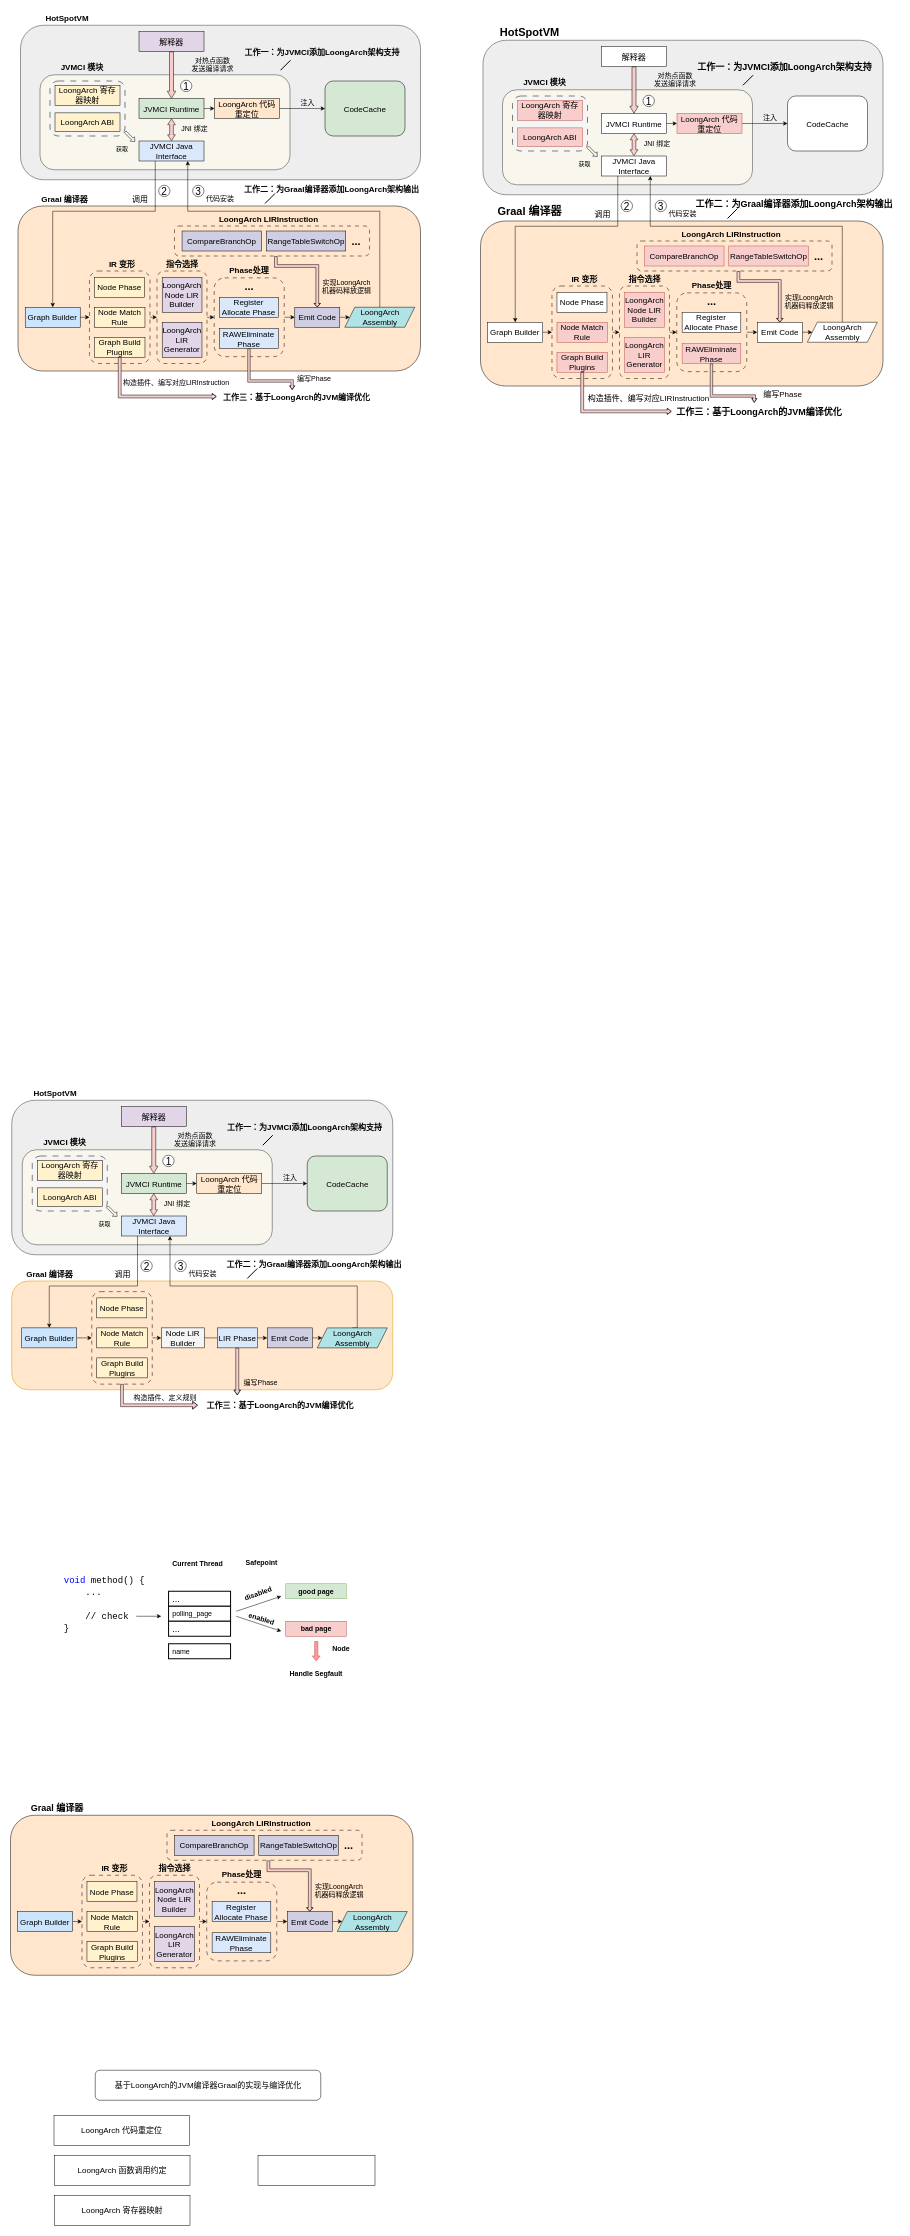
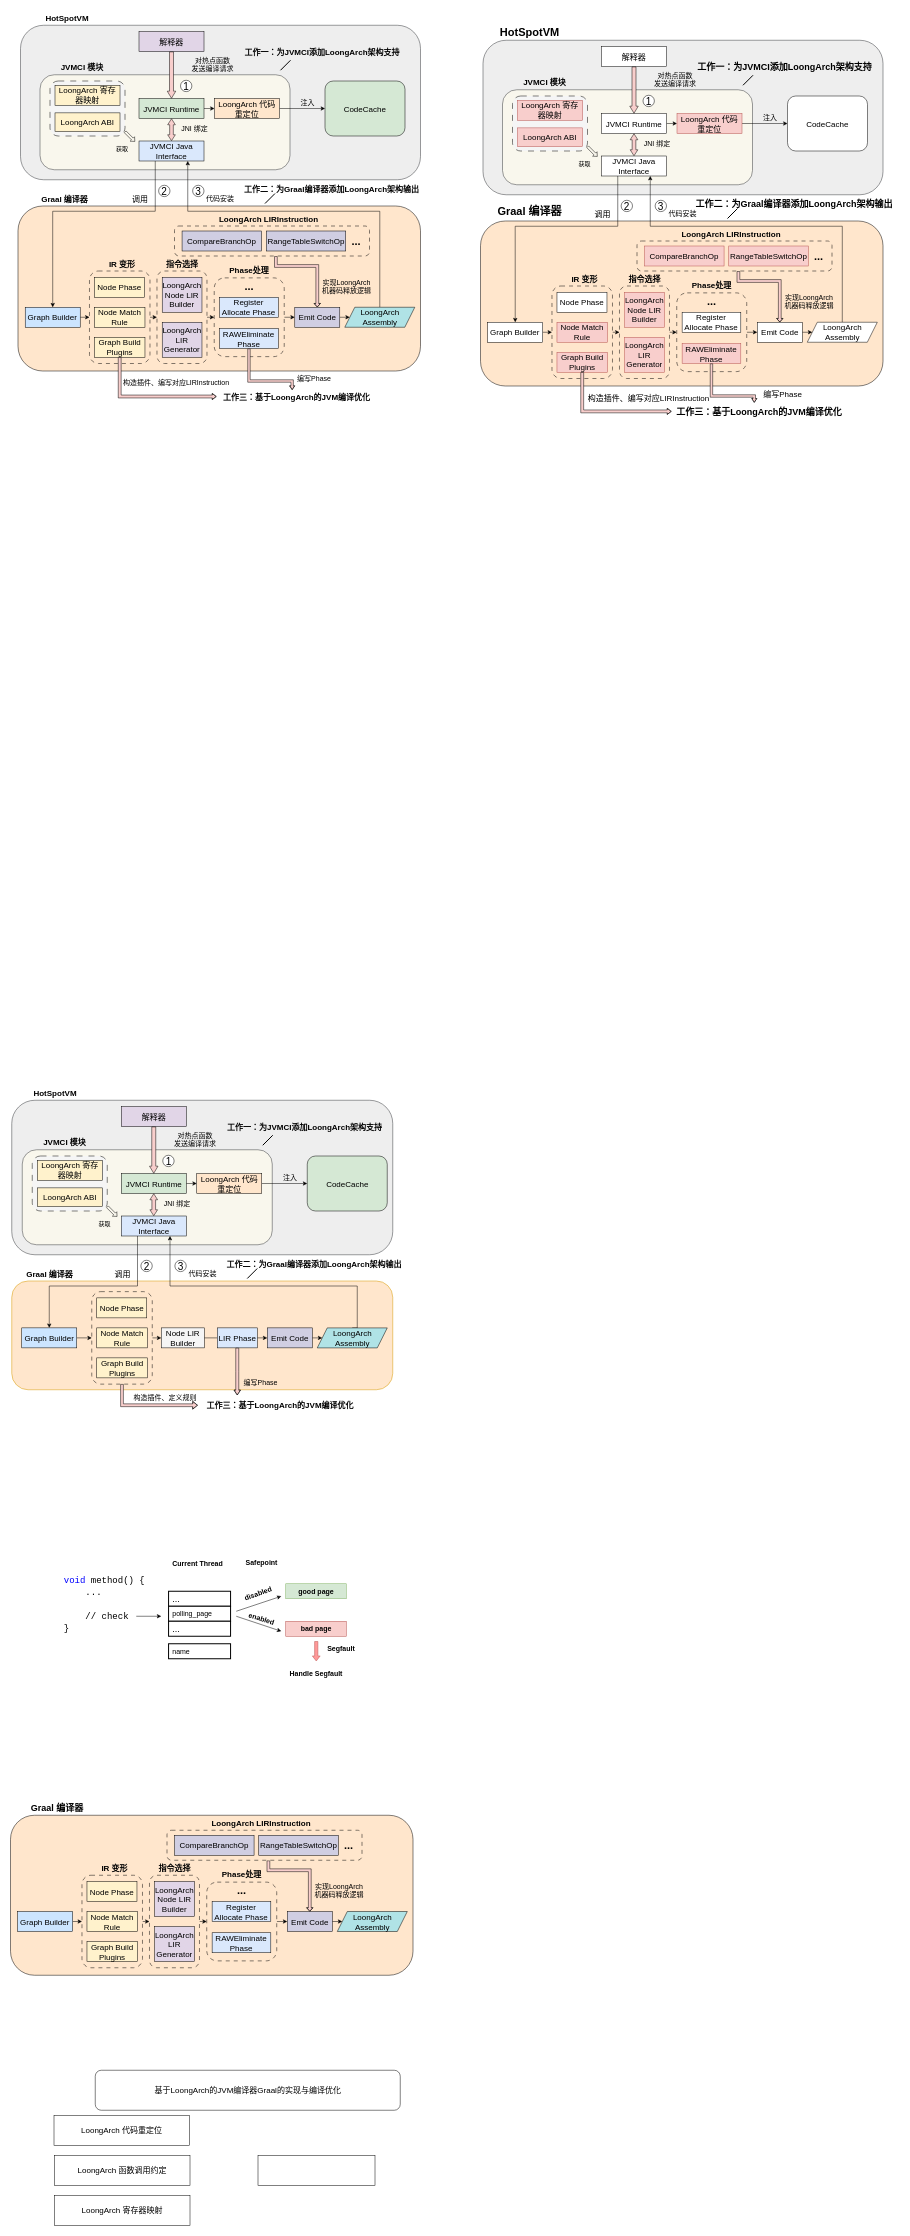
node "Node": label "Node" -> "Segfault"
node "基于LoongArch的JVM编译器Graal的实现与编译优化": size 226x30 -> 305x40
